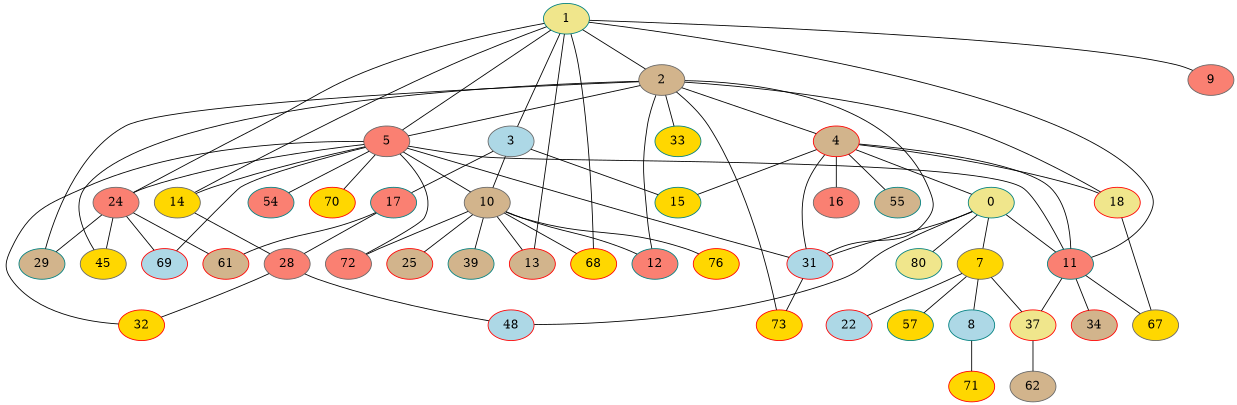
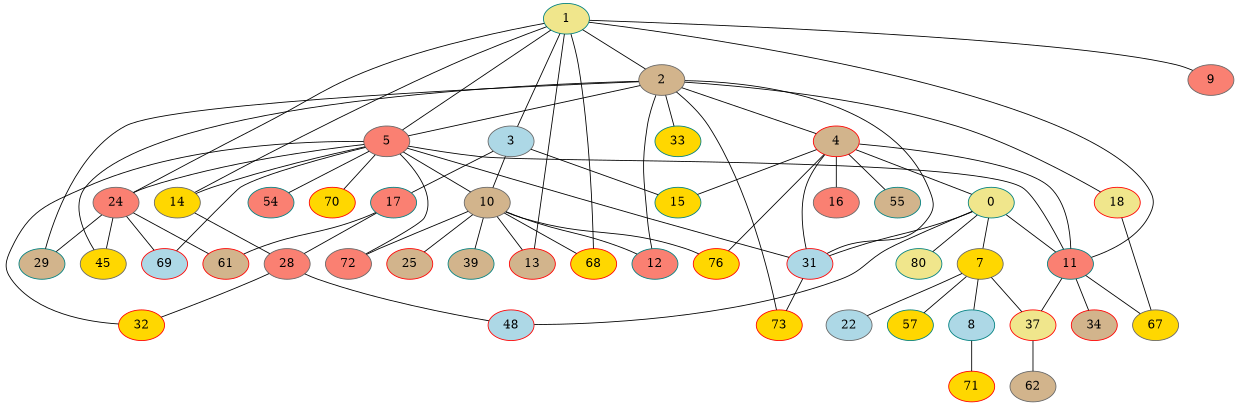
edge "4" -- "18": now "4" -- "76"
node "22": color red -> gray40
